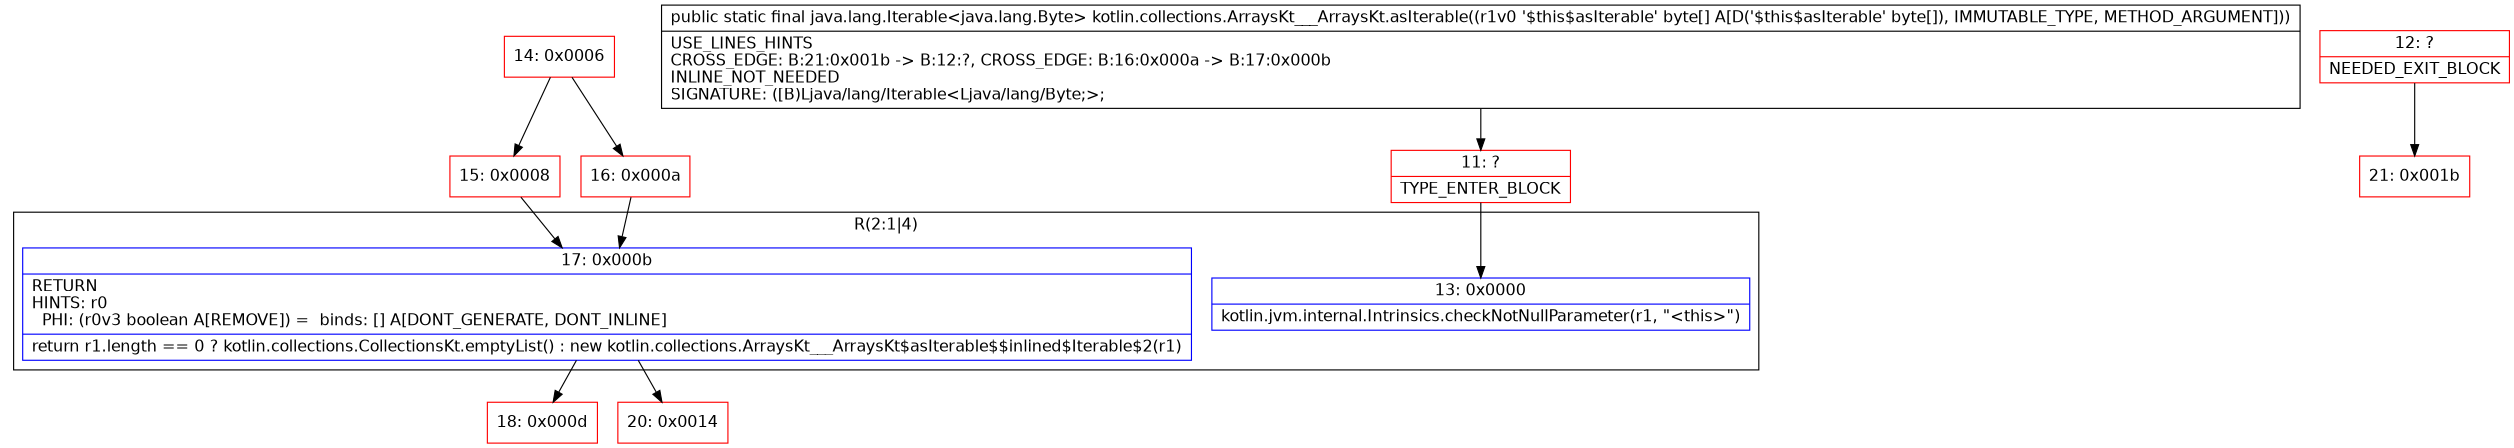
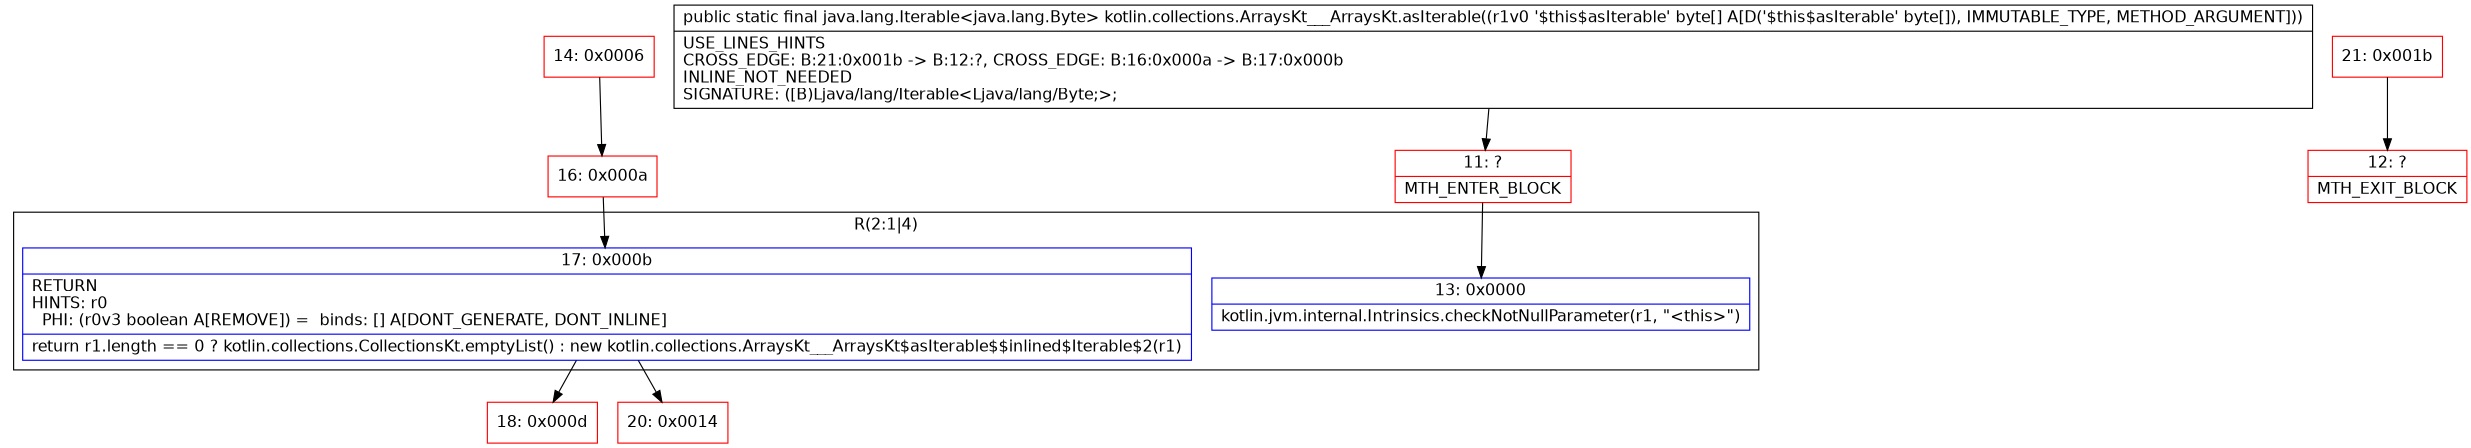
node "12: ?": text "NEEDED_EXIT_BLOCK" -> "MTH_EXIT_BLOCK"
edge "12: ?" -> "21: 0x001b": reversed
node "15: 0x0008": removed
node "11: ?": text "TYPE_ENTER_BLOCK" -> "MTH_ENTER_BLOCK"
